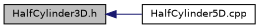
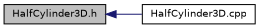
node "HalfCylinder5D.cpp": label "HalfCylinder5D.cpp" -> "HalfCylinder3D.cpp"
